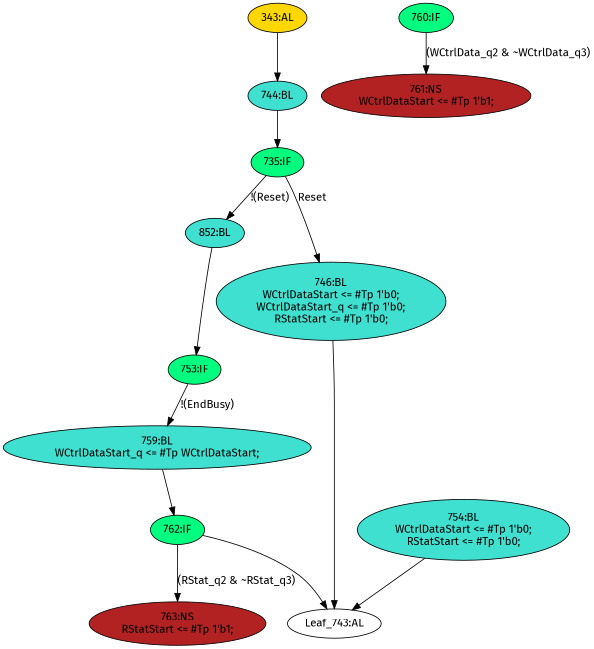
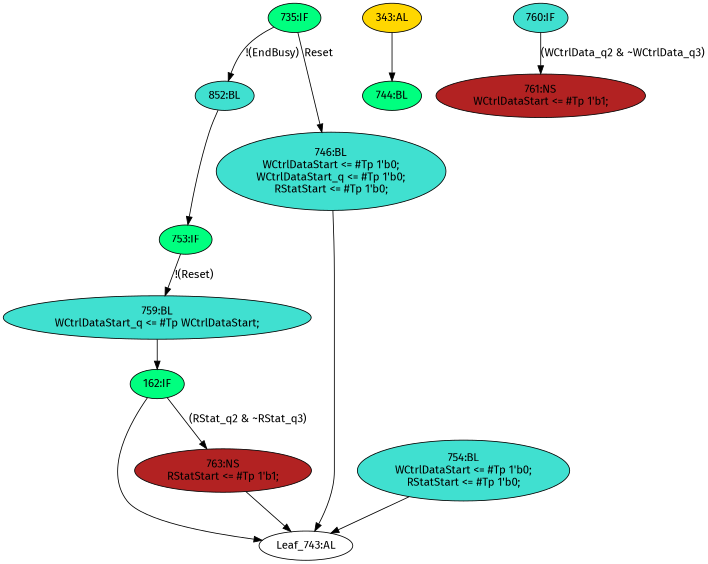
node "760:IF": fillcolor springgreen -> turquoise
node "744:BL": fillcolor turquoise -> springgreen
edge "744:BL" -> "735:IF": removed
edge "735:IF" -> "852:BL": label "!(Reset)" -> "!(EndBusy)"
edge "753:IF" -> "759:BL WCtrlDataStart_q <= #Tp WCtrlDataStart;": label "!(EndBusy)" -> "!(Reset)"
edge "763:NS RStatStart <= #Tp 1'b1;" -> "Leaf_743:AL": added
node "762:IF": label "762:IF" -> "162:IF"
